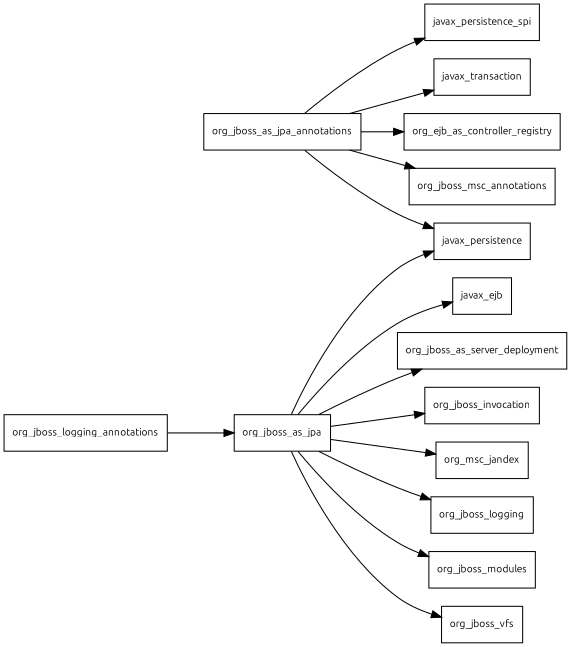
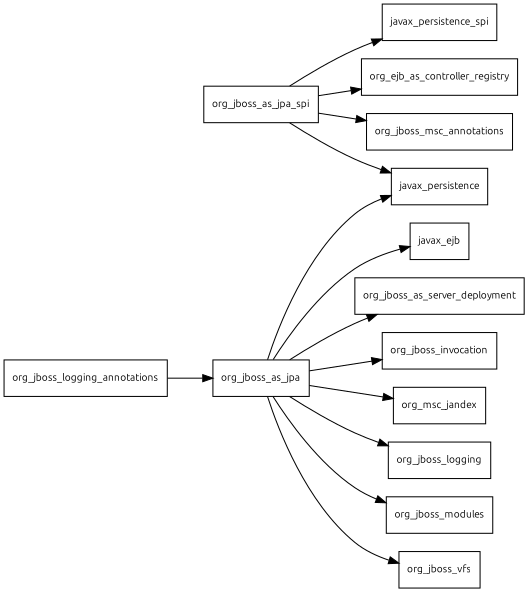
node "javax_transaction": removed
node "org_jboss_as_jpa_annotations": label "org_jboss_as_jpa_annotations" -> "org_jboss_as_jpa_spi"
